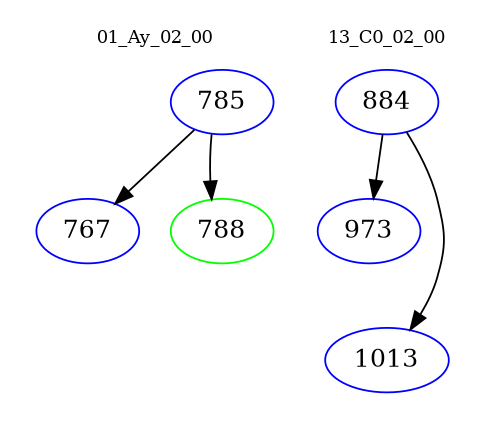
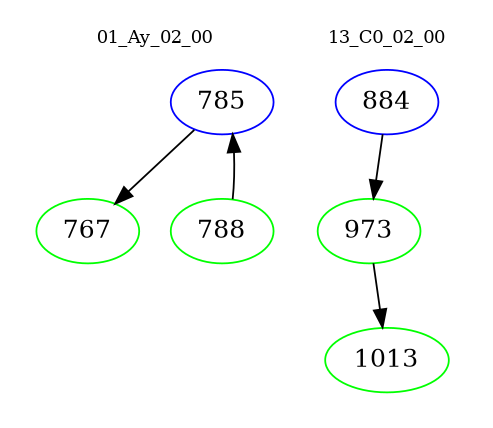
edge "785" -> "788": reversed
edge "884" -> "1013": now "973" -> "1013"
node "767": color blue -> green
node "973": color blue -> green
node "1013": color blue -> green
